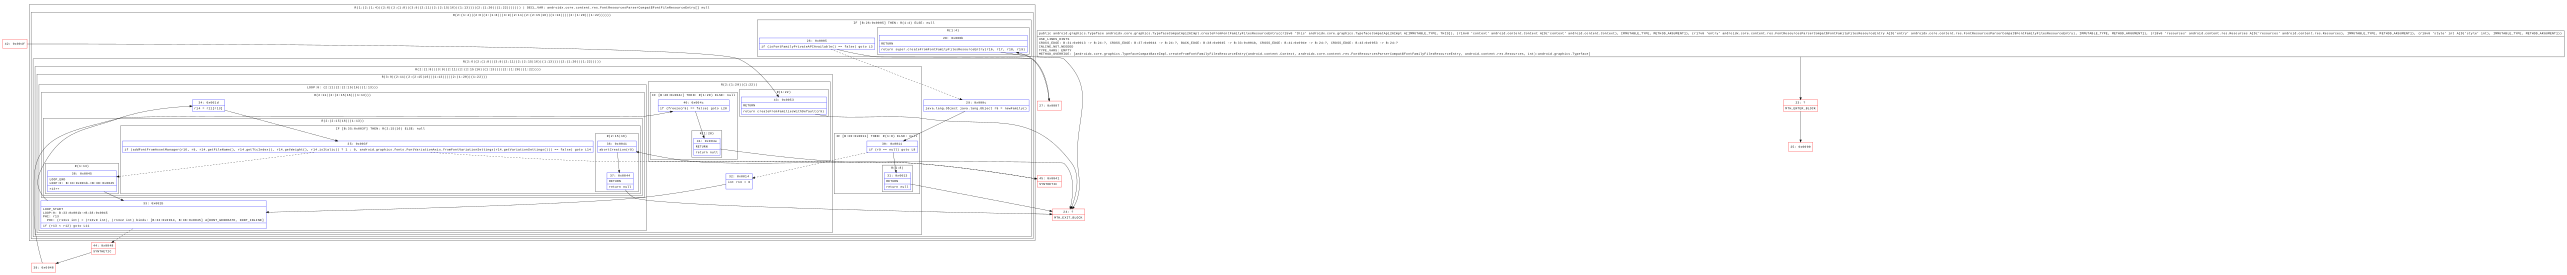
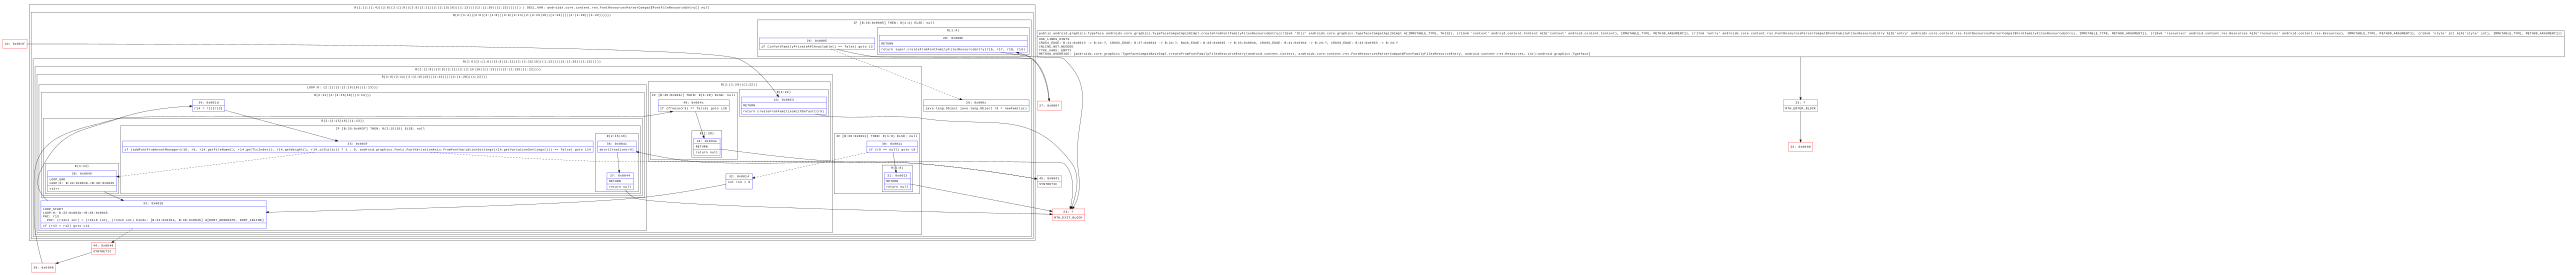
edge "29: 0x000c" -> "30: 0x0011": removed
